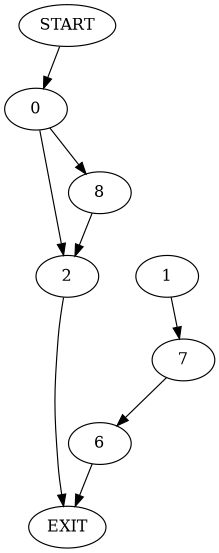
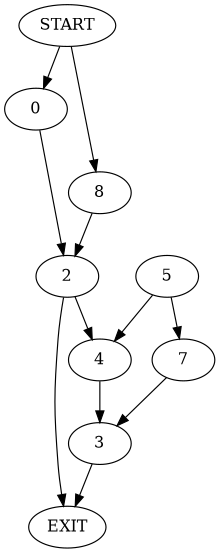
edge "0" -> "8": now "START" -> "8"
node "1": label "1" -> "5"
node "4": added
node "6": label "6" -> "3"
